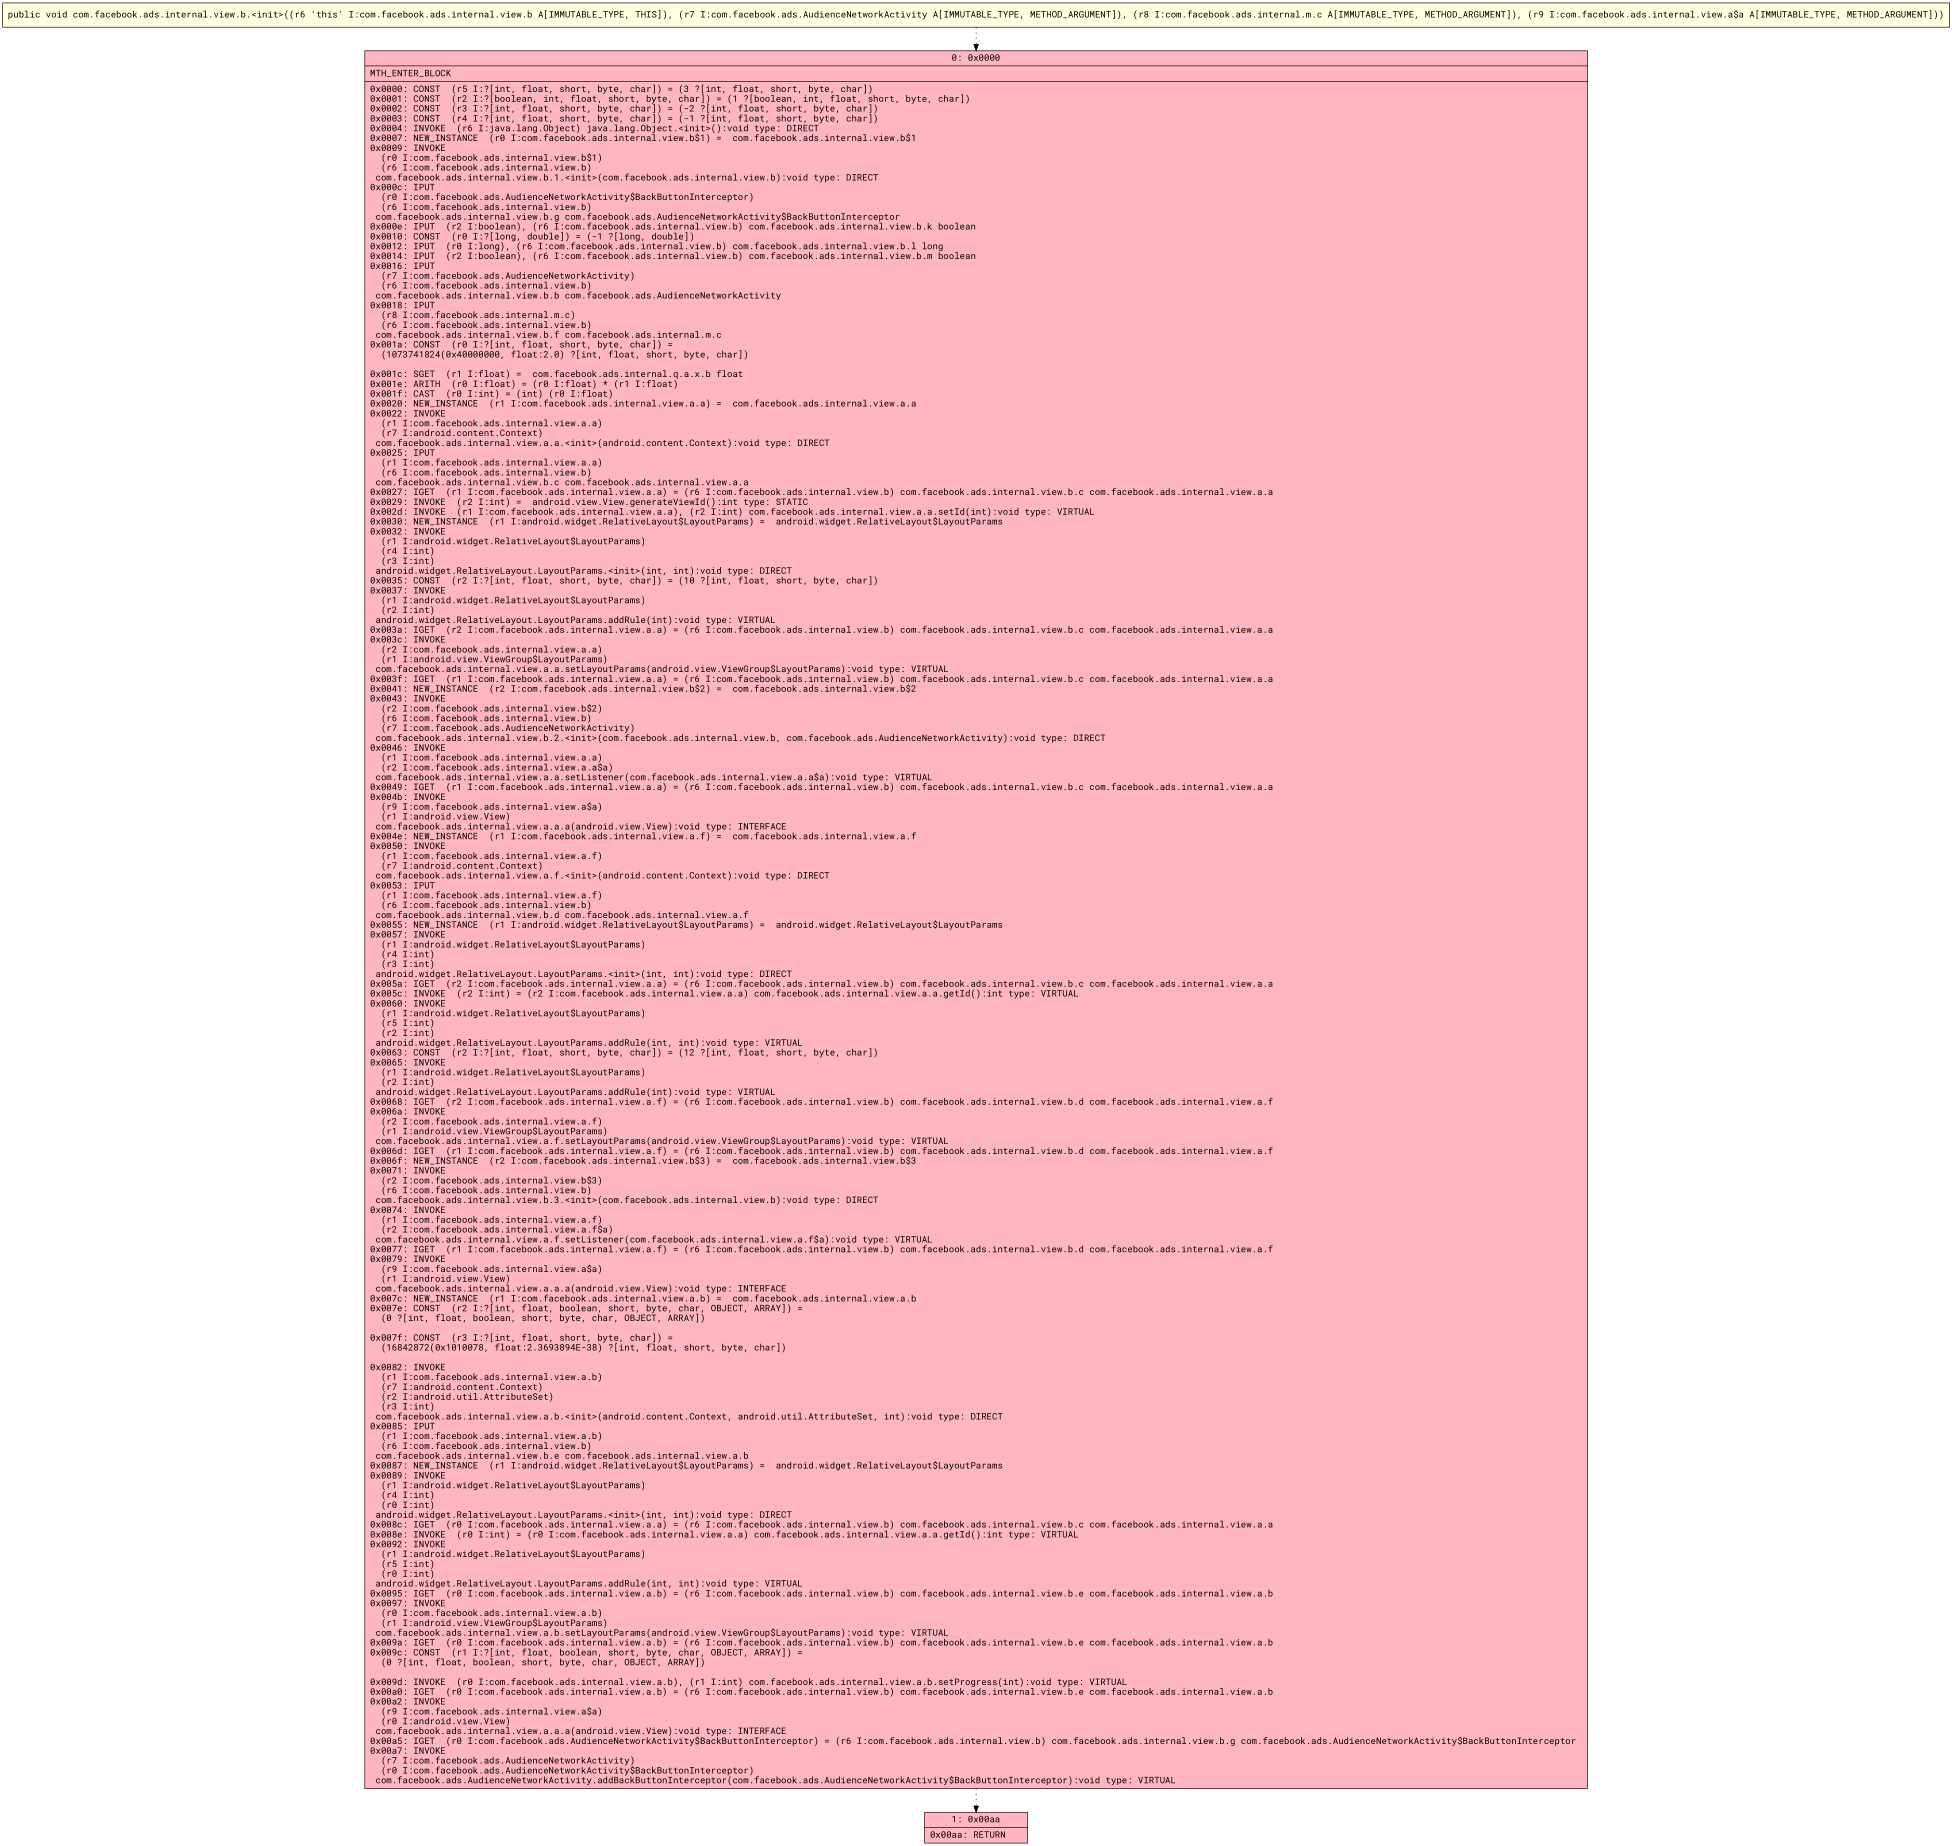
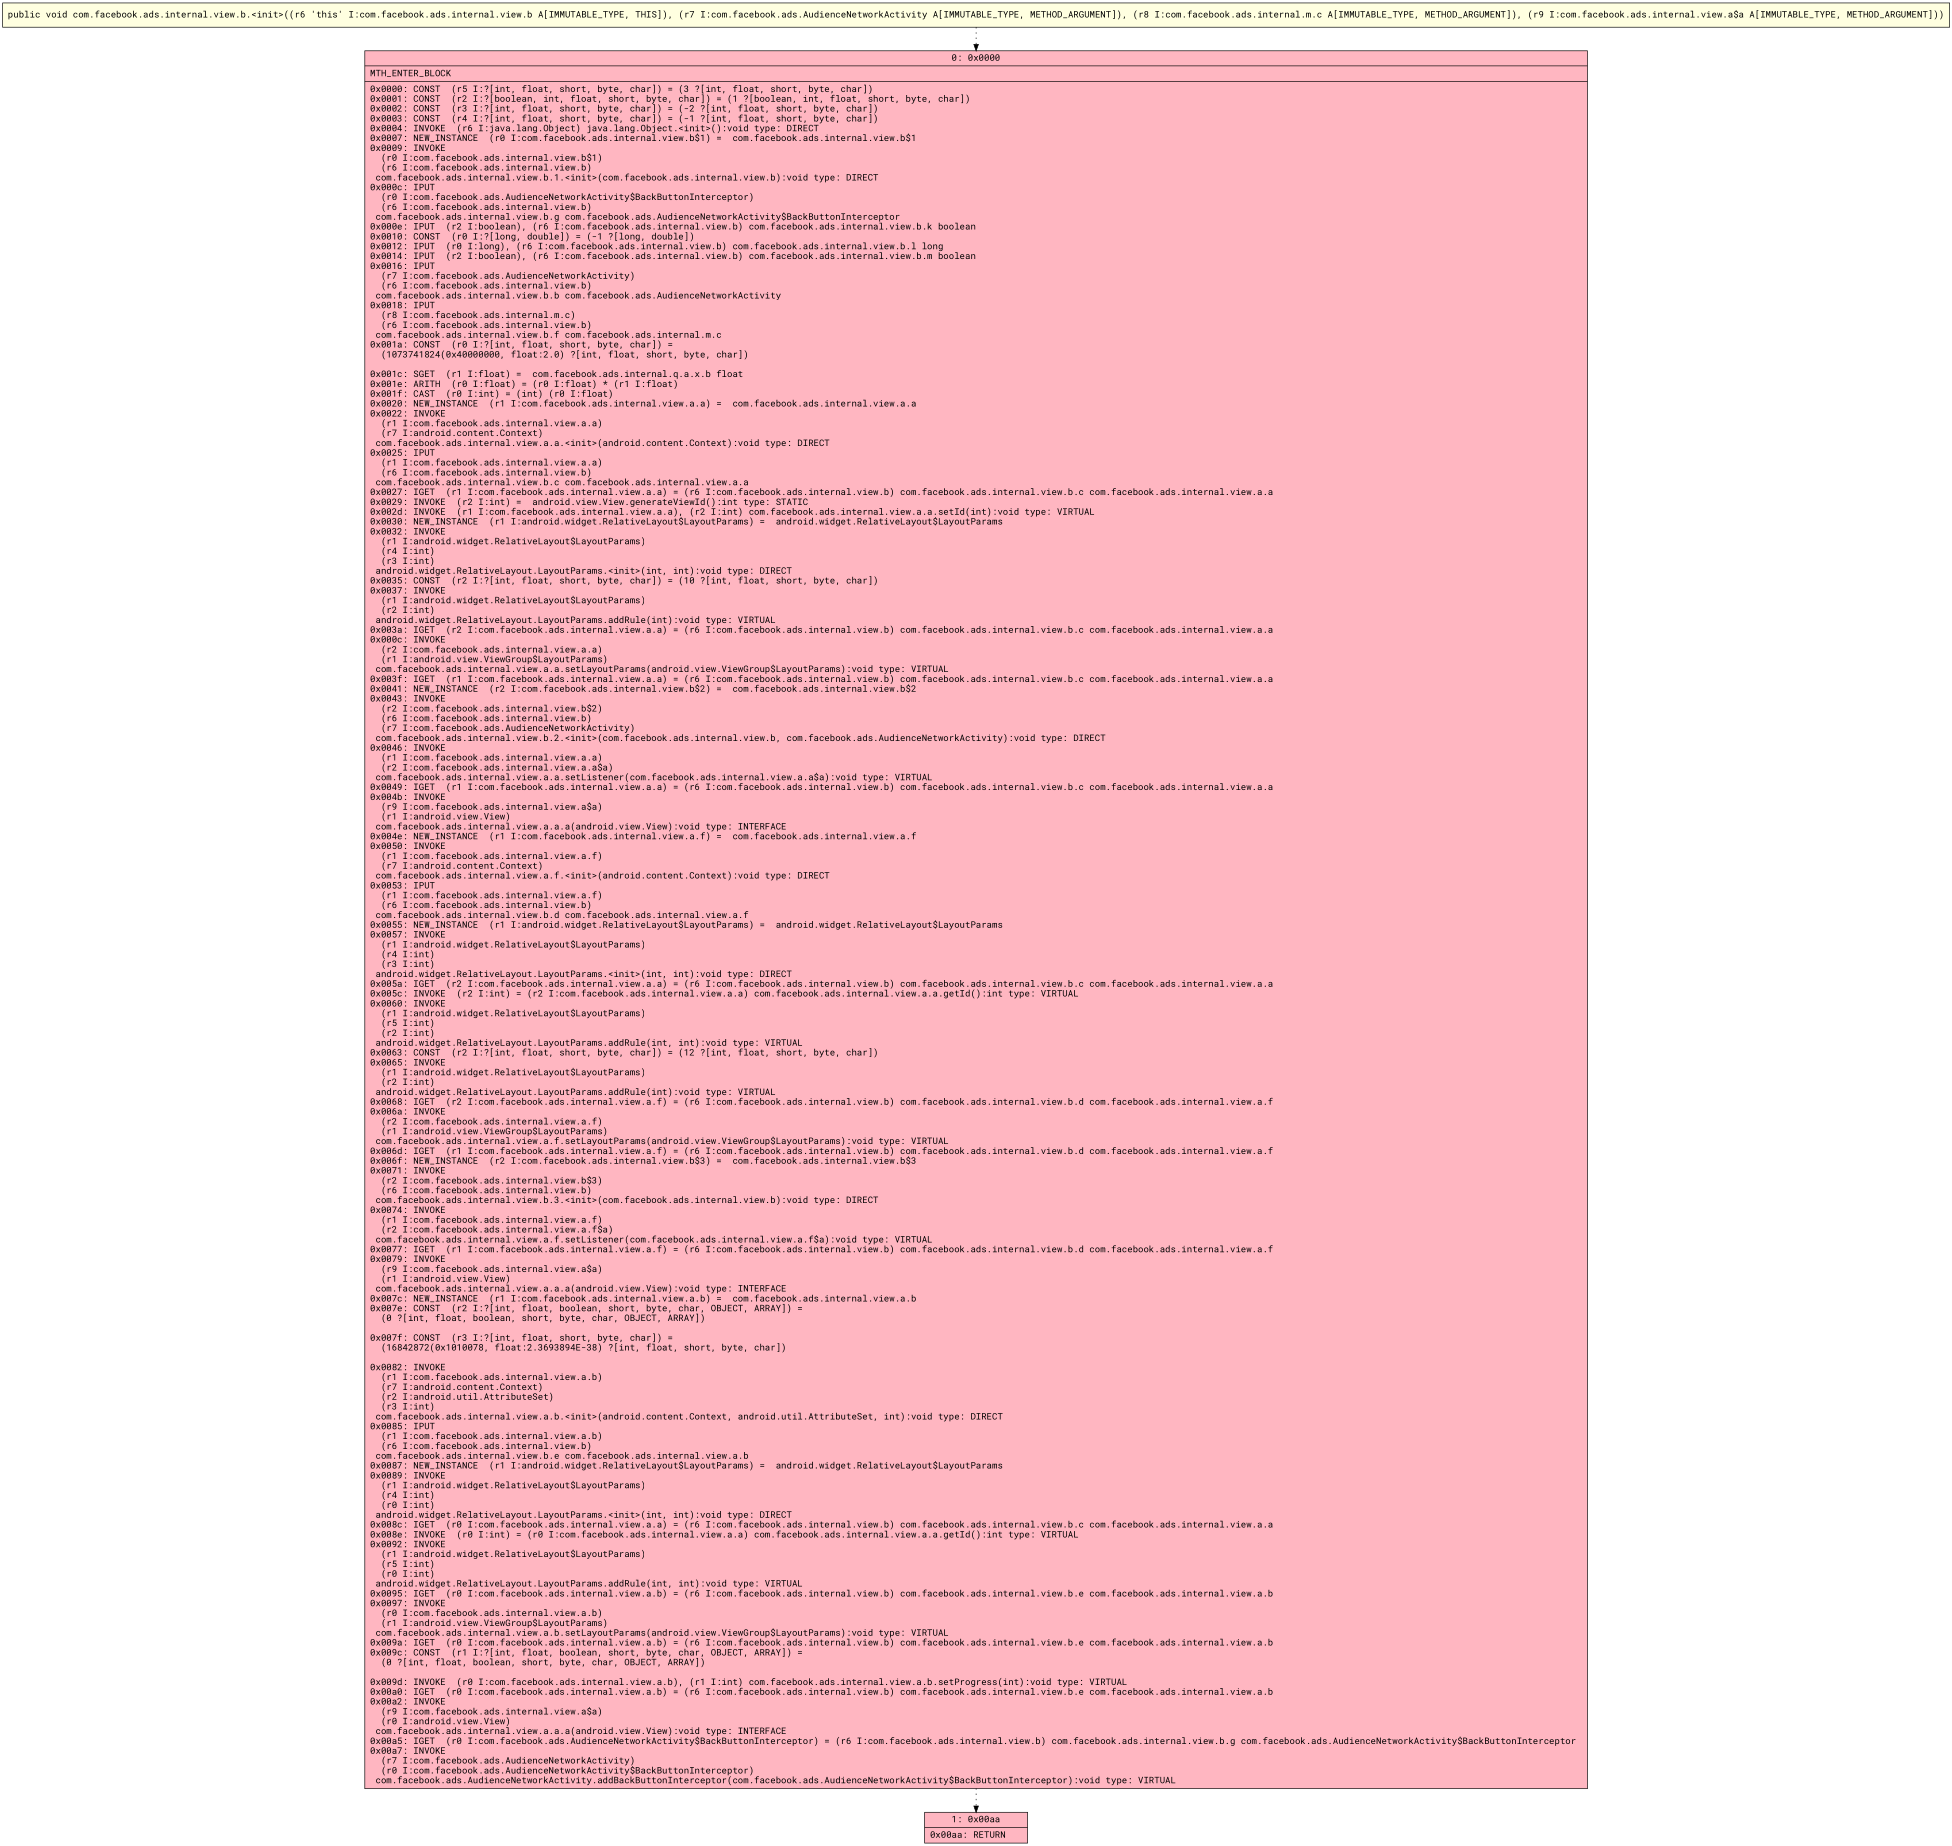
node "0: 0x0000": text "0x003c: INVOKE" -> "0x000c: INVOKE"
